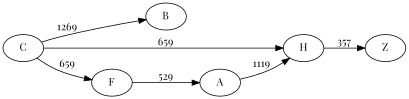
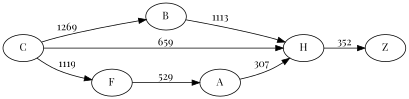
edge "B" -> "H": added, label "1113"
edge "H" -> "Z": label "357" -> "352"
edge "C" -> "F": label "659" -> "1119"
edge "A" -> "H": label "1119" -> "307"
